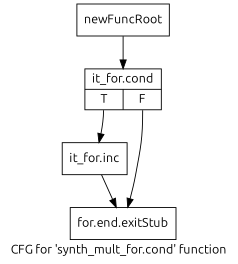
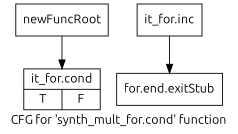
edge "it_for.cond" -> "it_for.inc": removed
edge "it_for.cond" -> "for.end.exitStub": removed
